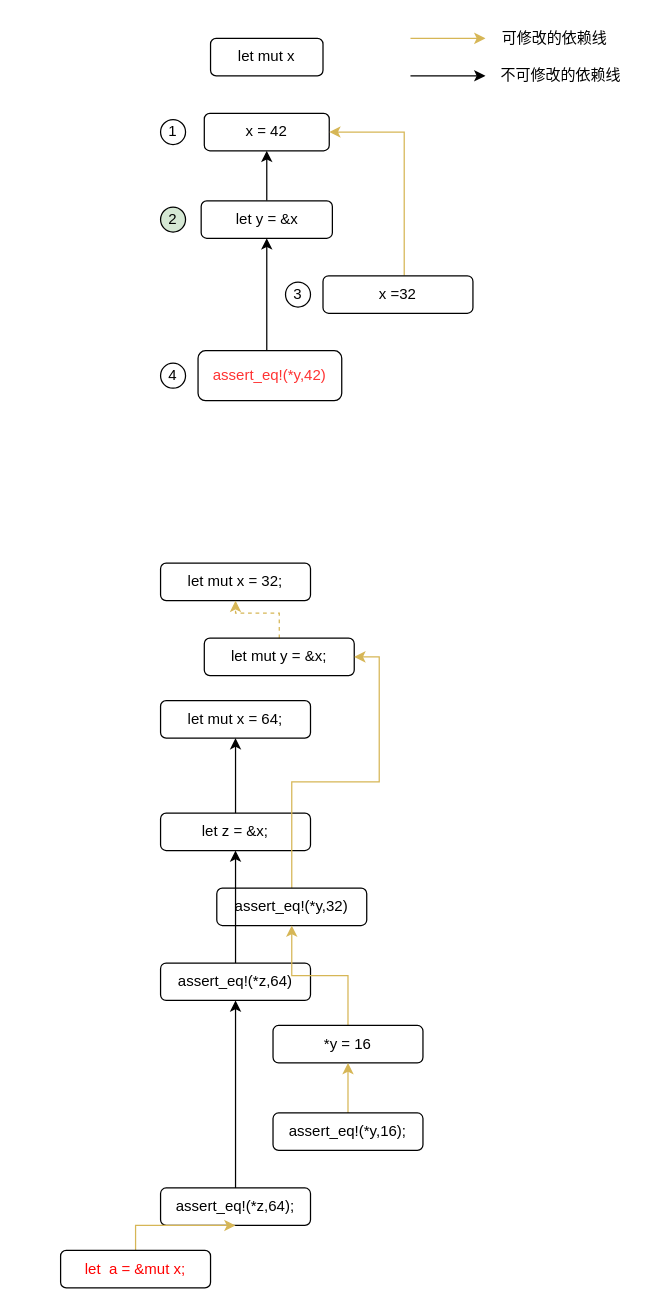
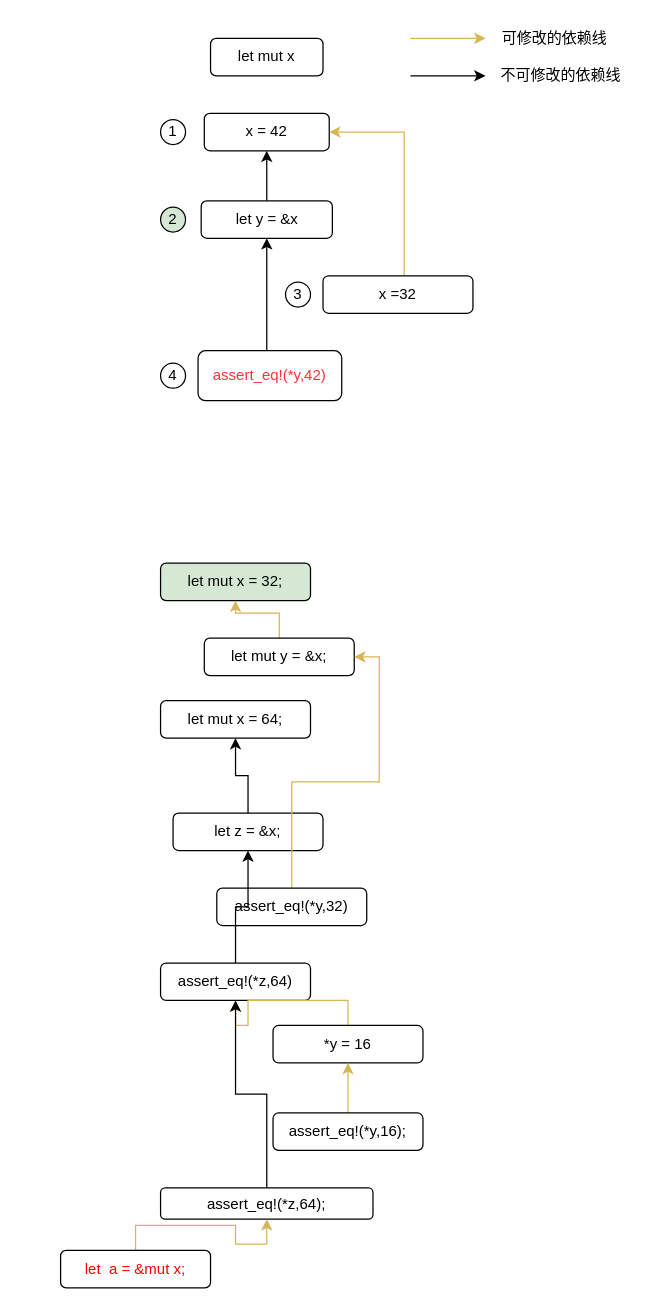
node "let mut x = 32;": fillcolor #ffffff -> #d5e8d4
edge "let mut y = &x;" -> "let mut x = 32;": style dashed -> solid
node "let z = &x;": moved (236, 832) -> (248, 832)
edge "*y = 16" -> "assert_eq!(*y,32)": now "*y = 16" -> "assert_eq!(*z,64)"
node "assert_eq!(*z,64);": size 150x38 -> 213x31
